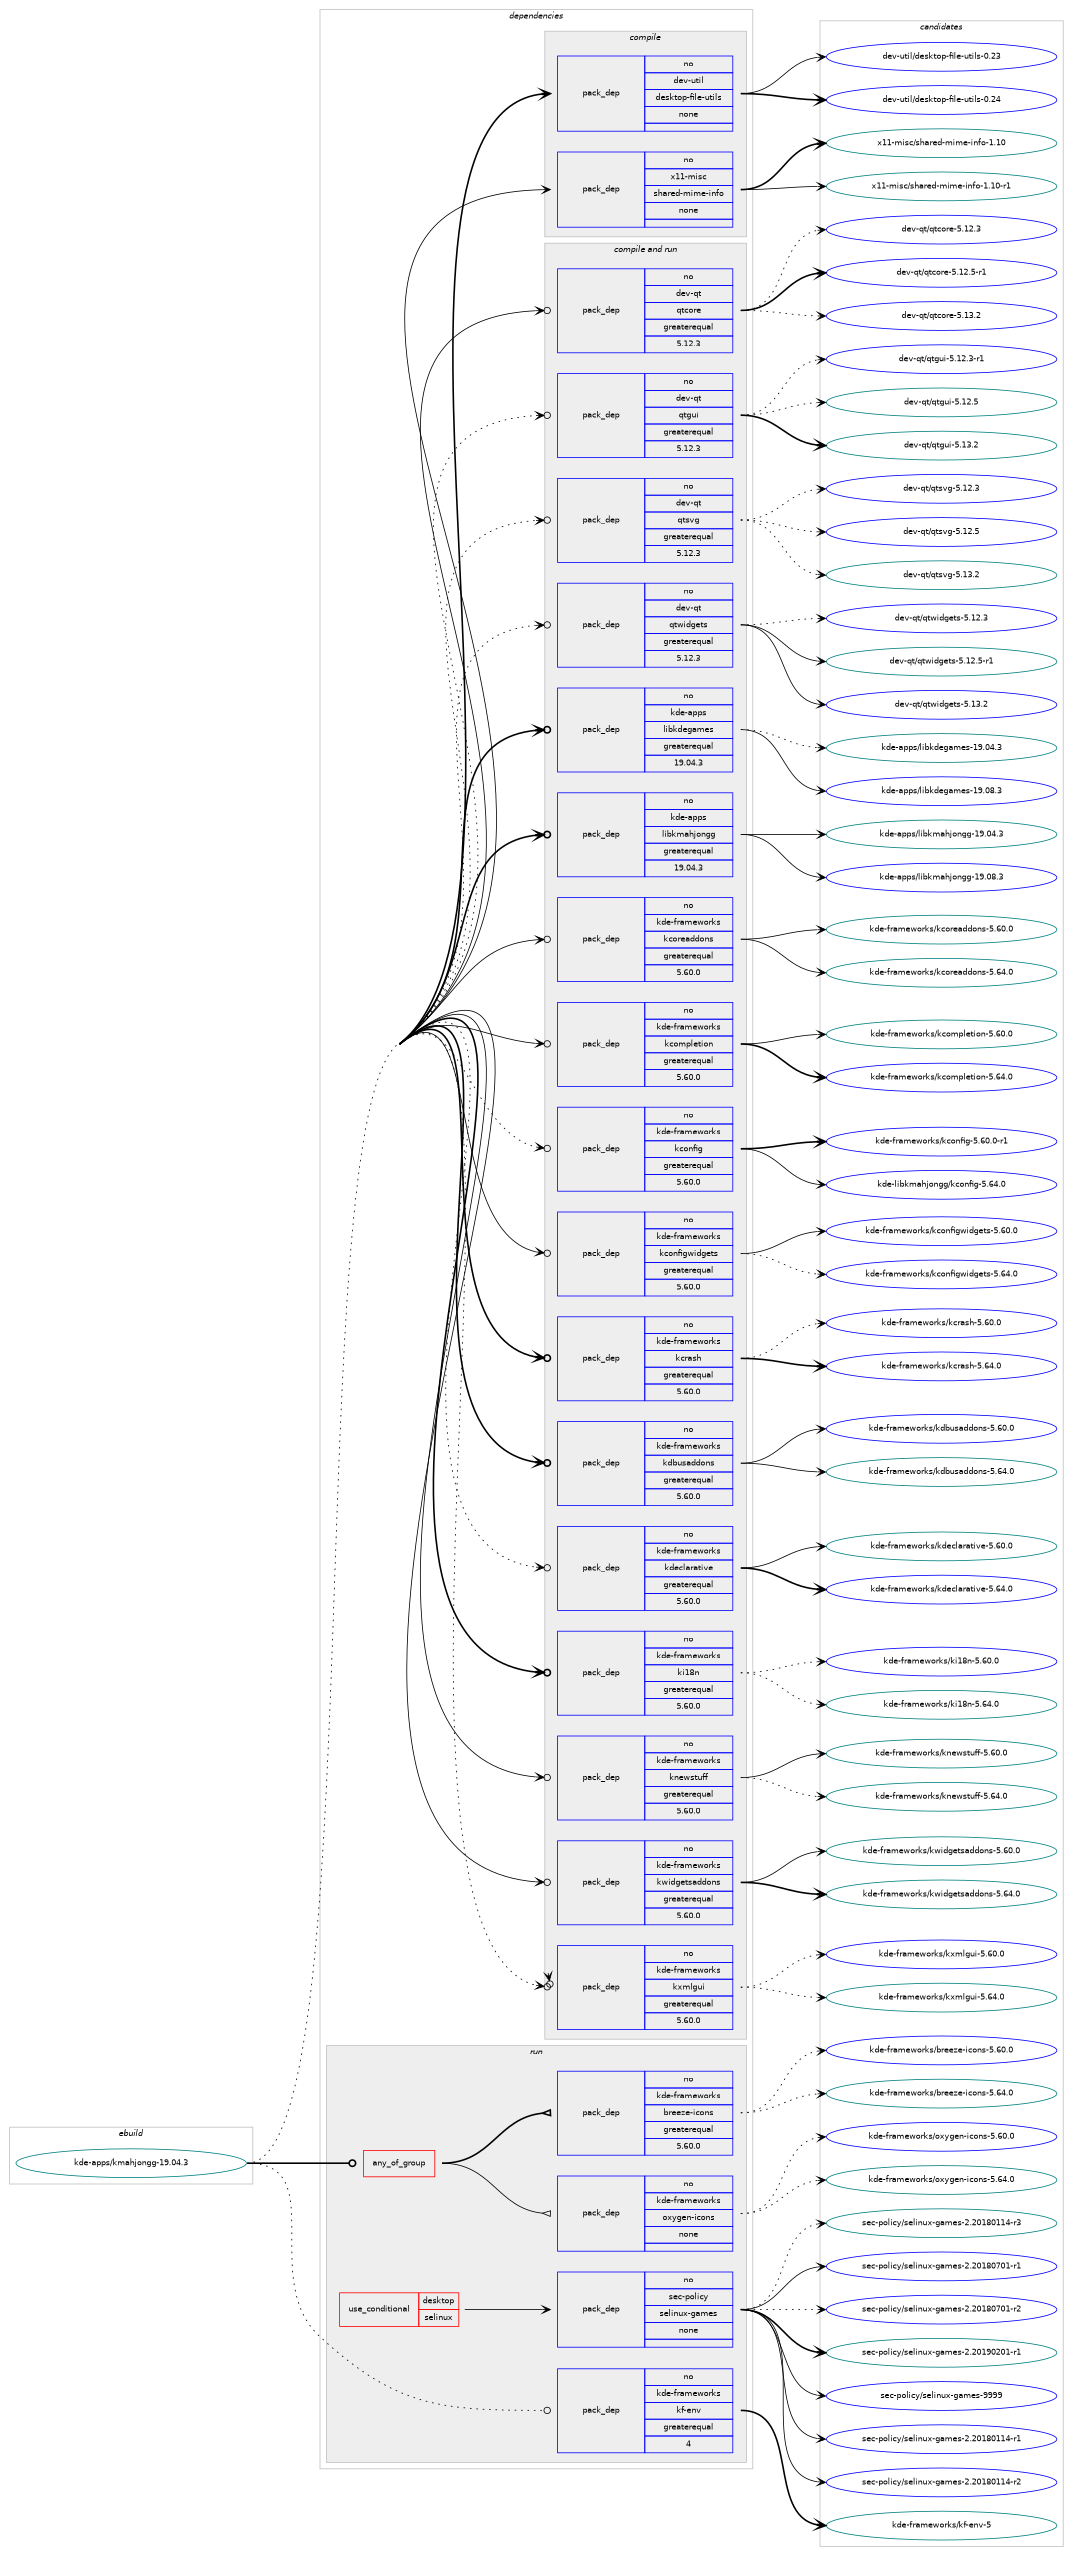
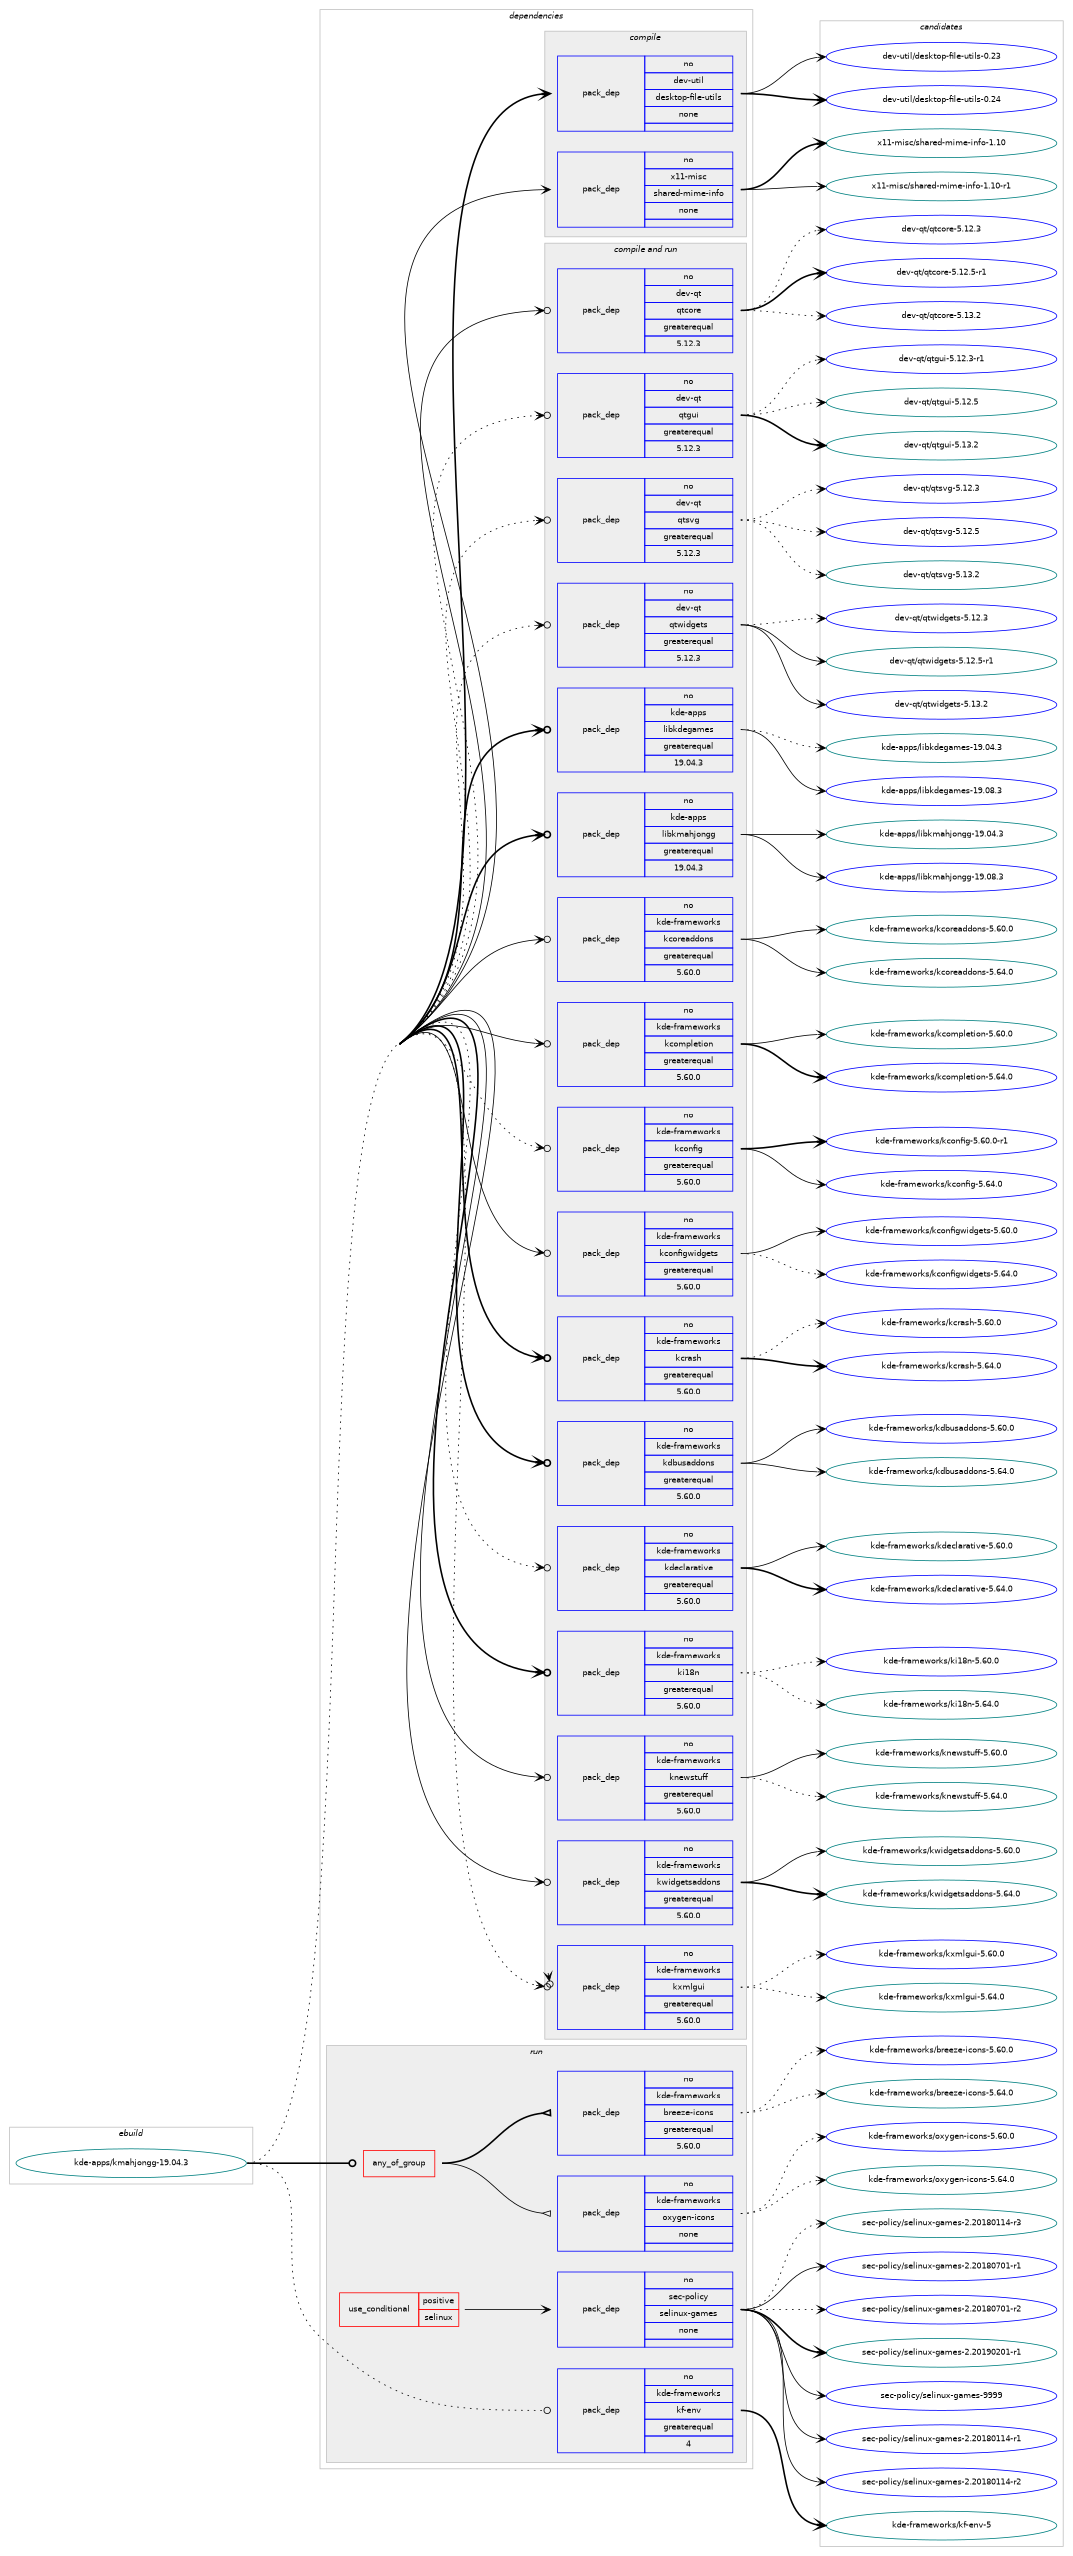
node "kde-libkmahjongg/kconfig-5.64.0": label "kde-libkmahjongg/kconfig-5.64.0" -> "kde-frameworks/kconfig-5.64.0"
node "use_conditional": text "desktop" -> "positive"
